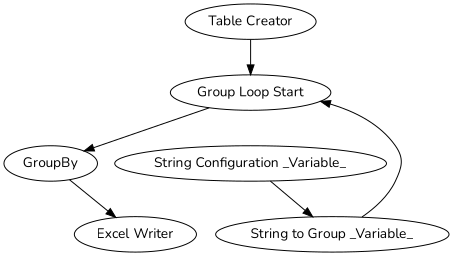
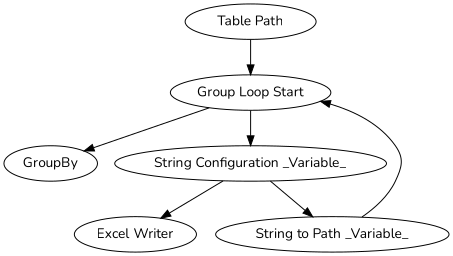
node "Table Creator": label "Table Creator" -> "Table Path"
edge "Group Loop Start" -> "String Configuration _Variable_": added
edge "GroupBy" -> "Excel Writer": now "String Configuration _Variable_" -> "Excel Writer"
node "String to Group _Variable_": label "String to Group _Variable_" -> "String to Path _Variable_"
